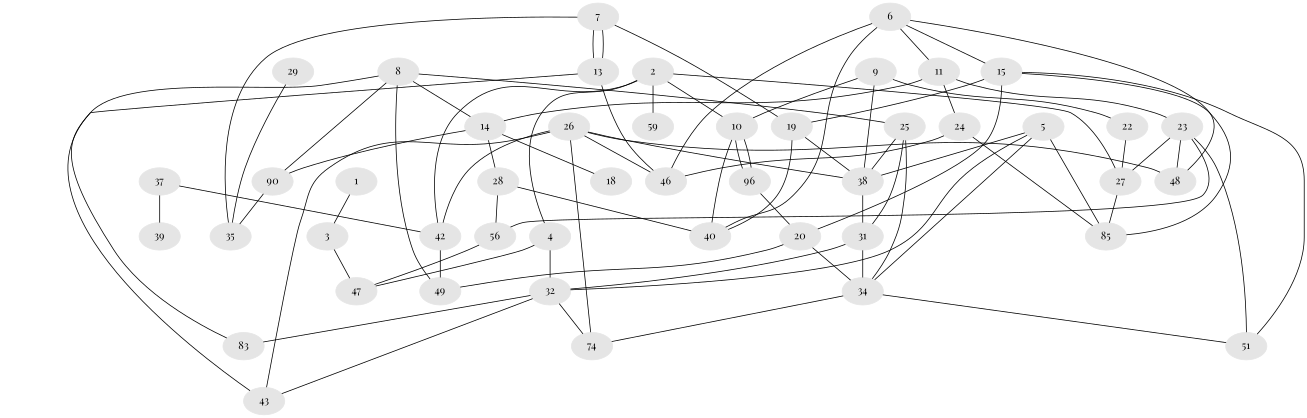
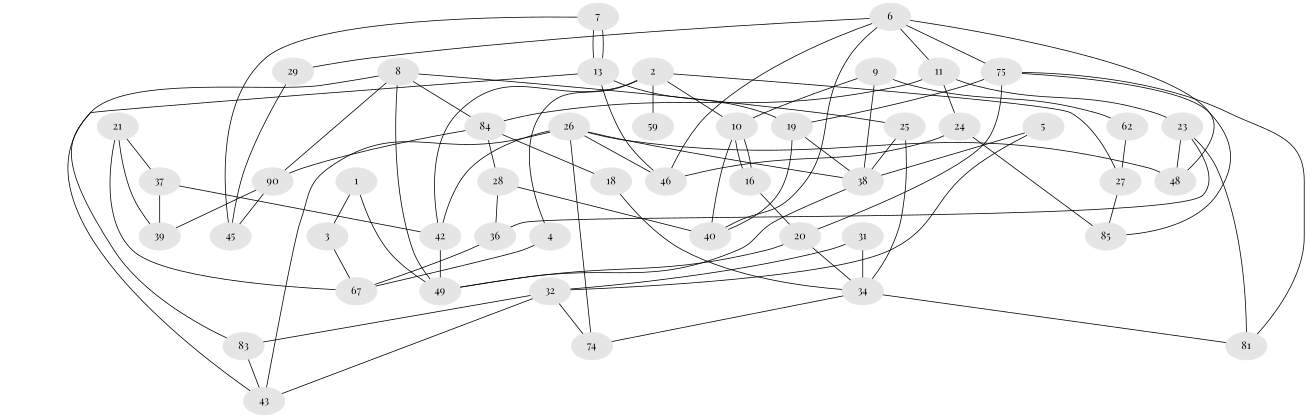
edge "6" -- "29": added
edge "7" -- "19": now "13" -- "19"
node "15": label "15" -> "75"
node "21": added
node "14": label "14" -> "84"
node "22": label "22" -> "62"
edge "23" -- "27": removed
node "96": label "96" -> "16"
edge "5" -- "85": removed
edge "25" -- "31": removed
edge "38" -- "31": now "38" -- "49"
edge "90" -- "39": added
edge "5" -- "34": now "18" -- "34"
node "35": label "35" -> "45"
node "56": label "56" -> "36"
edge "1" -- "49": added
edge "4" -- "32": removed
node "47": label "47" -> "67"
node "51": label "51" -> "81"
edge "83" -- "43": added
